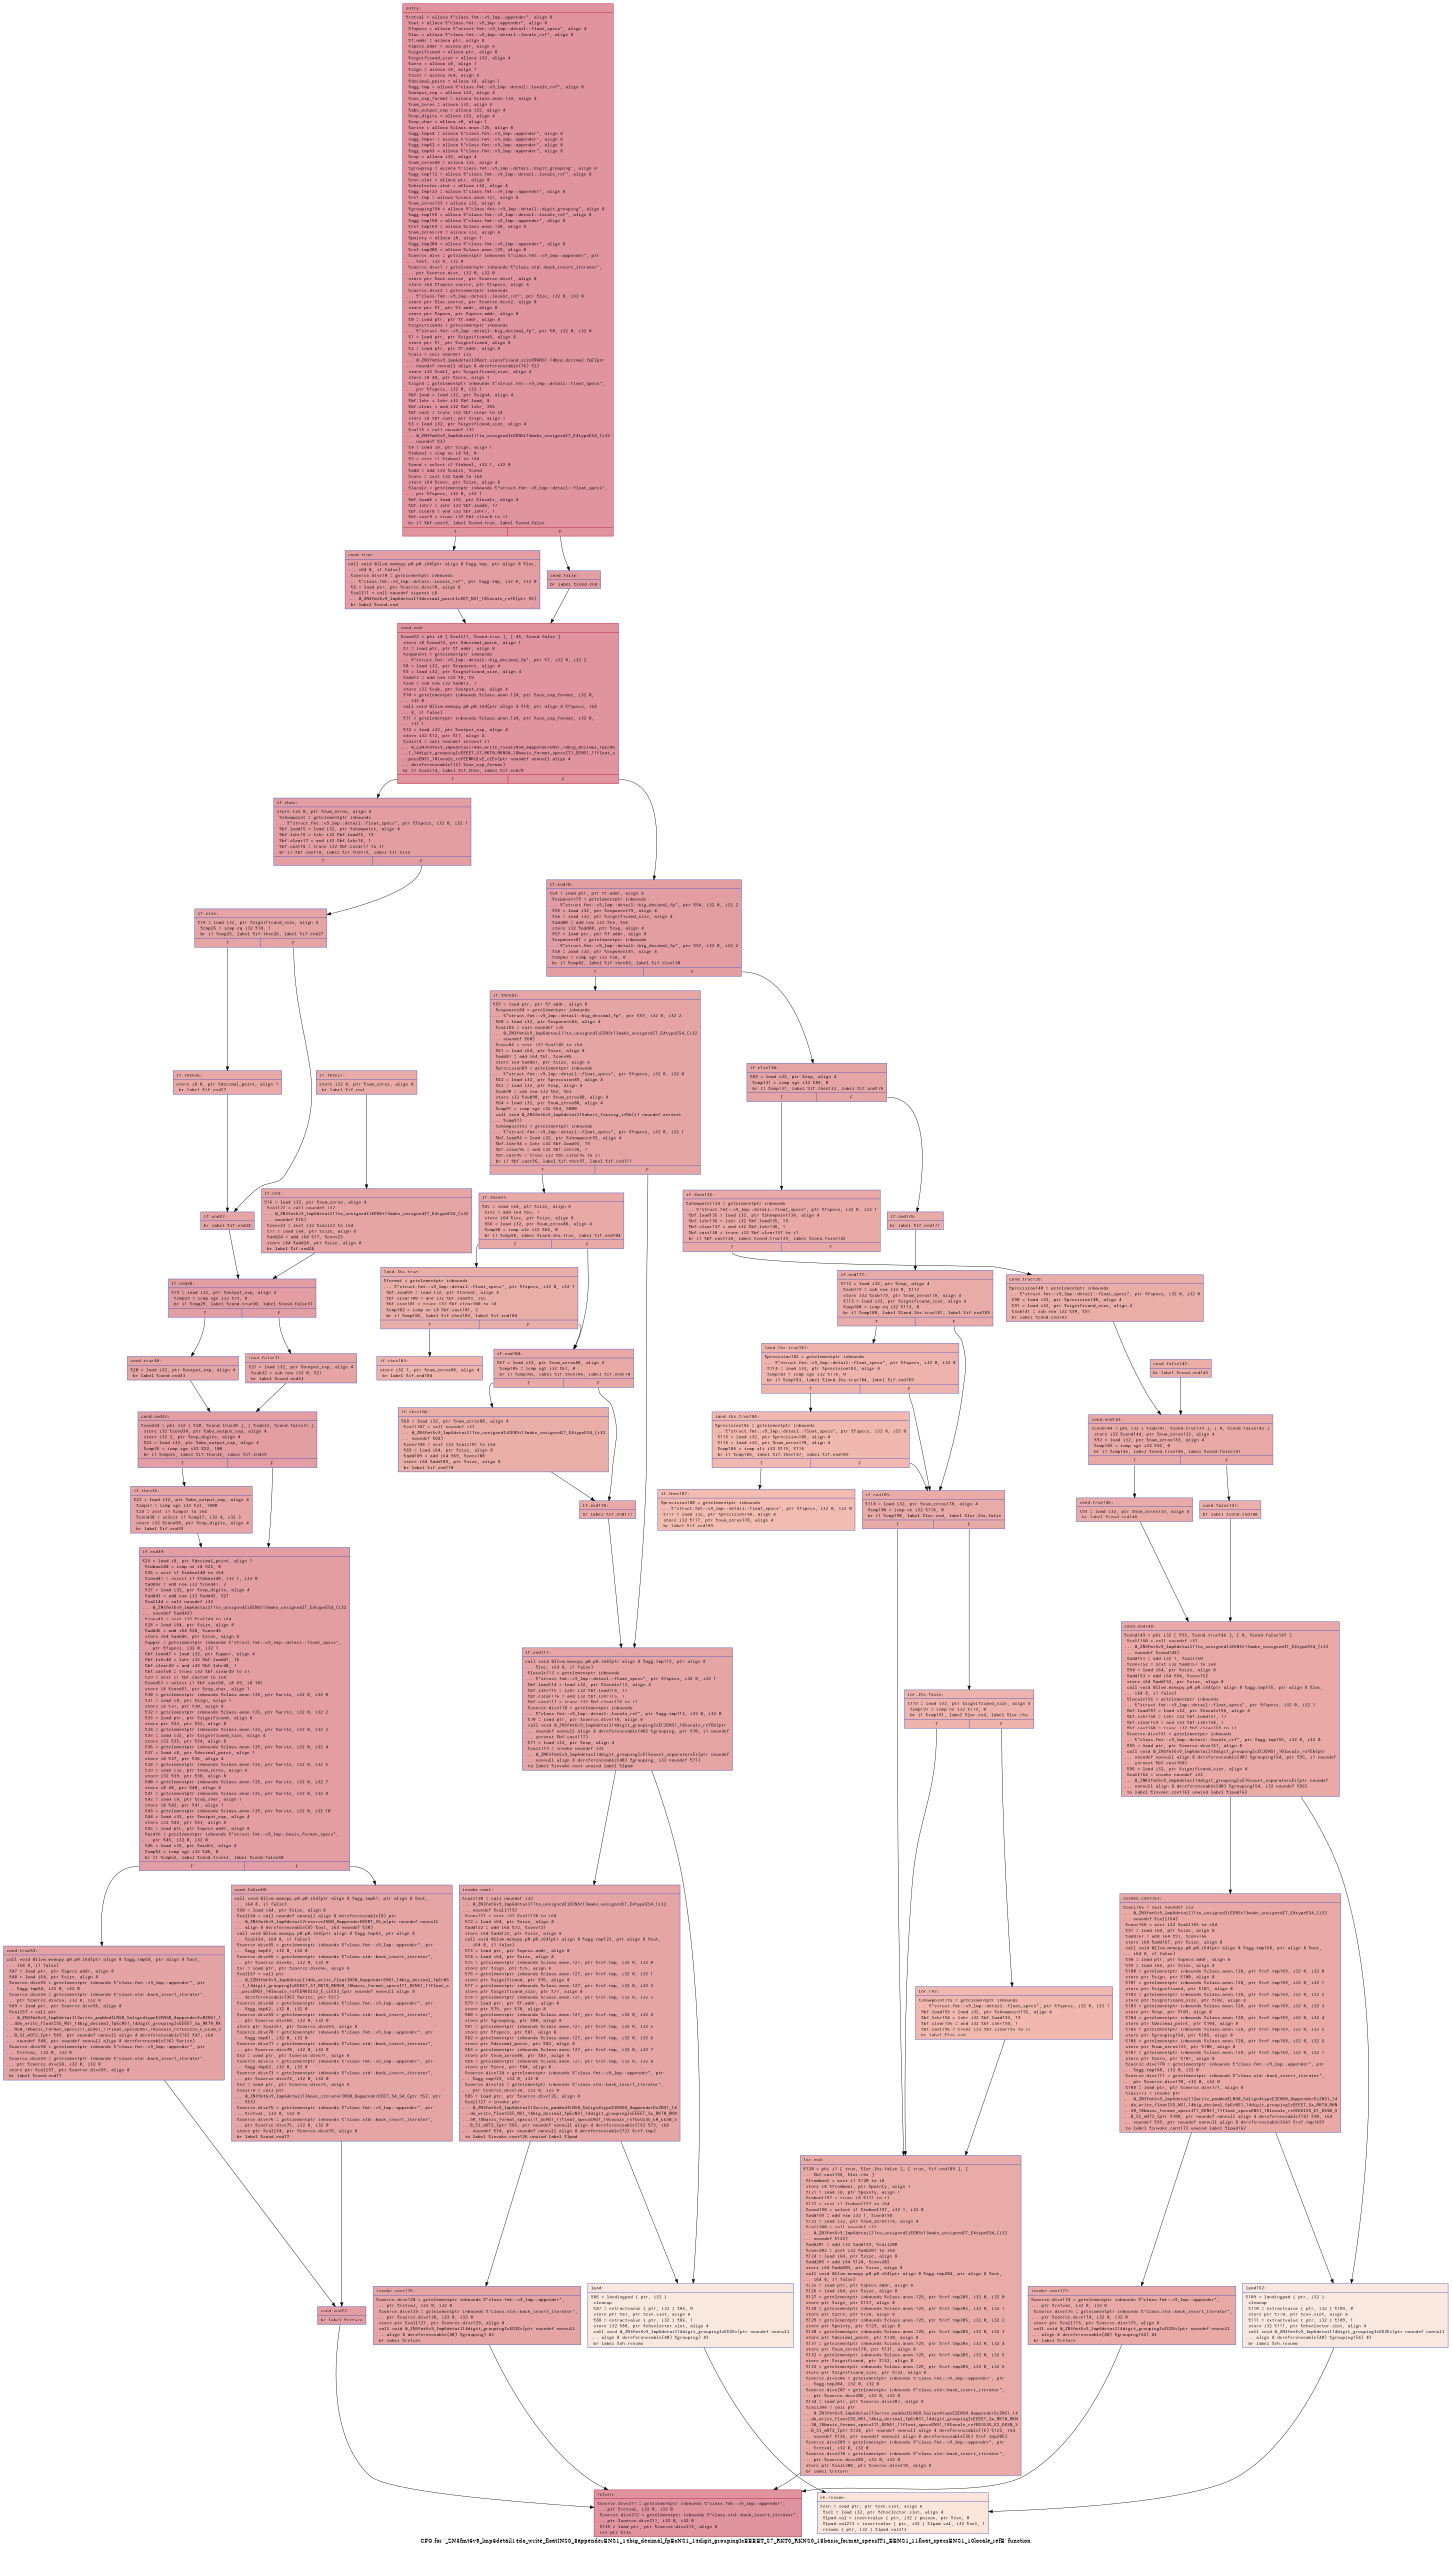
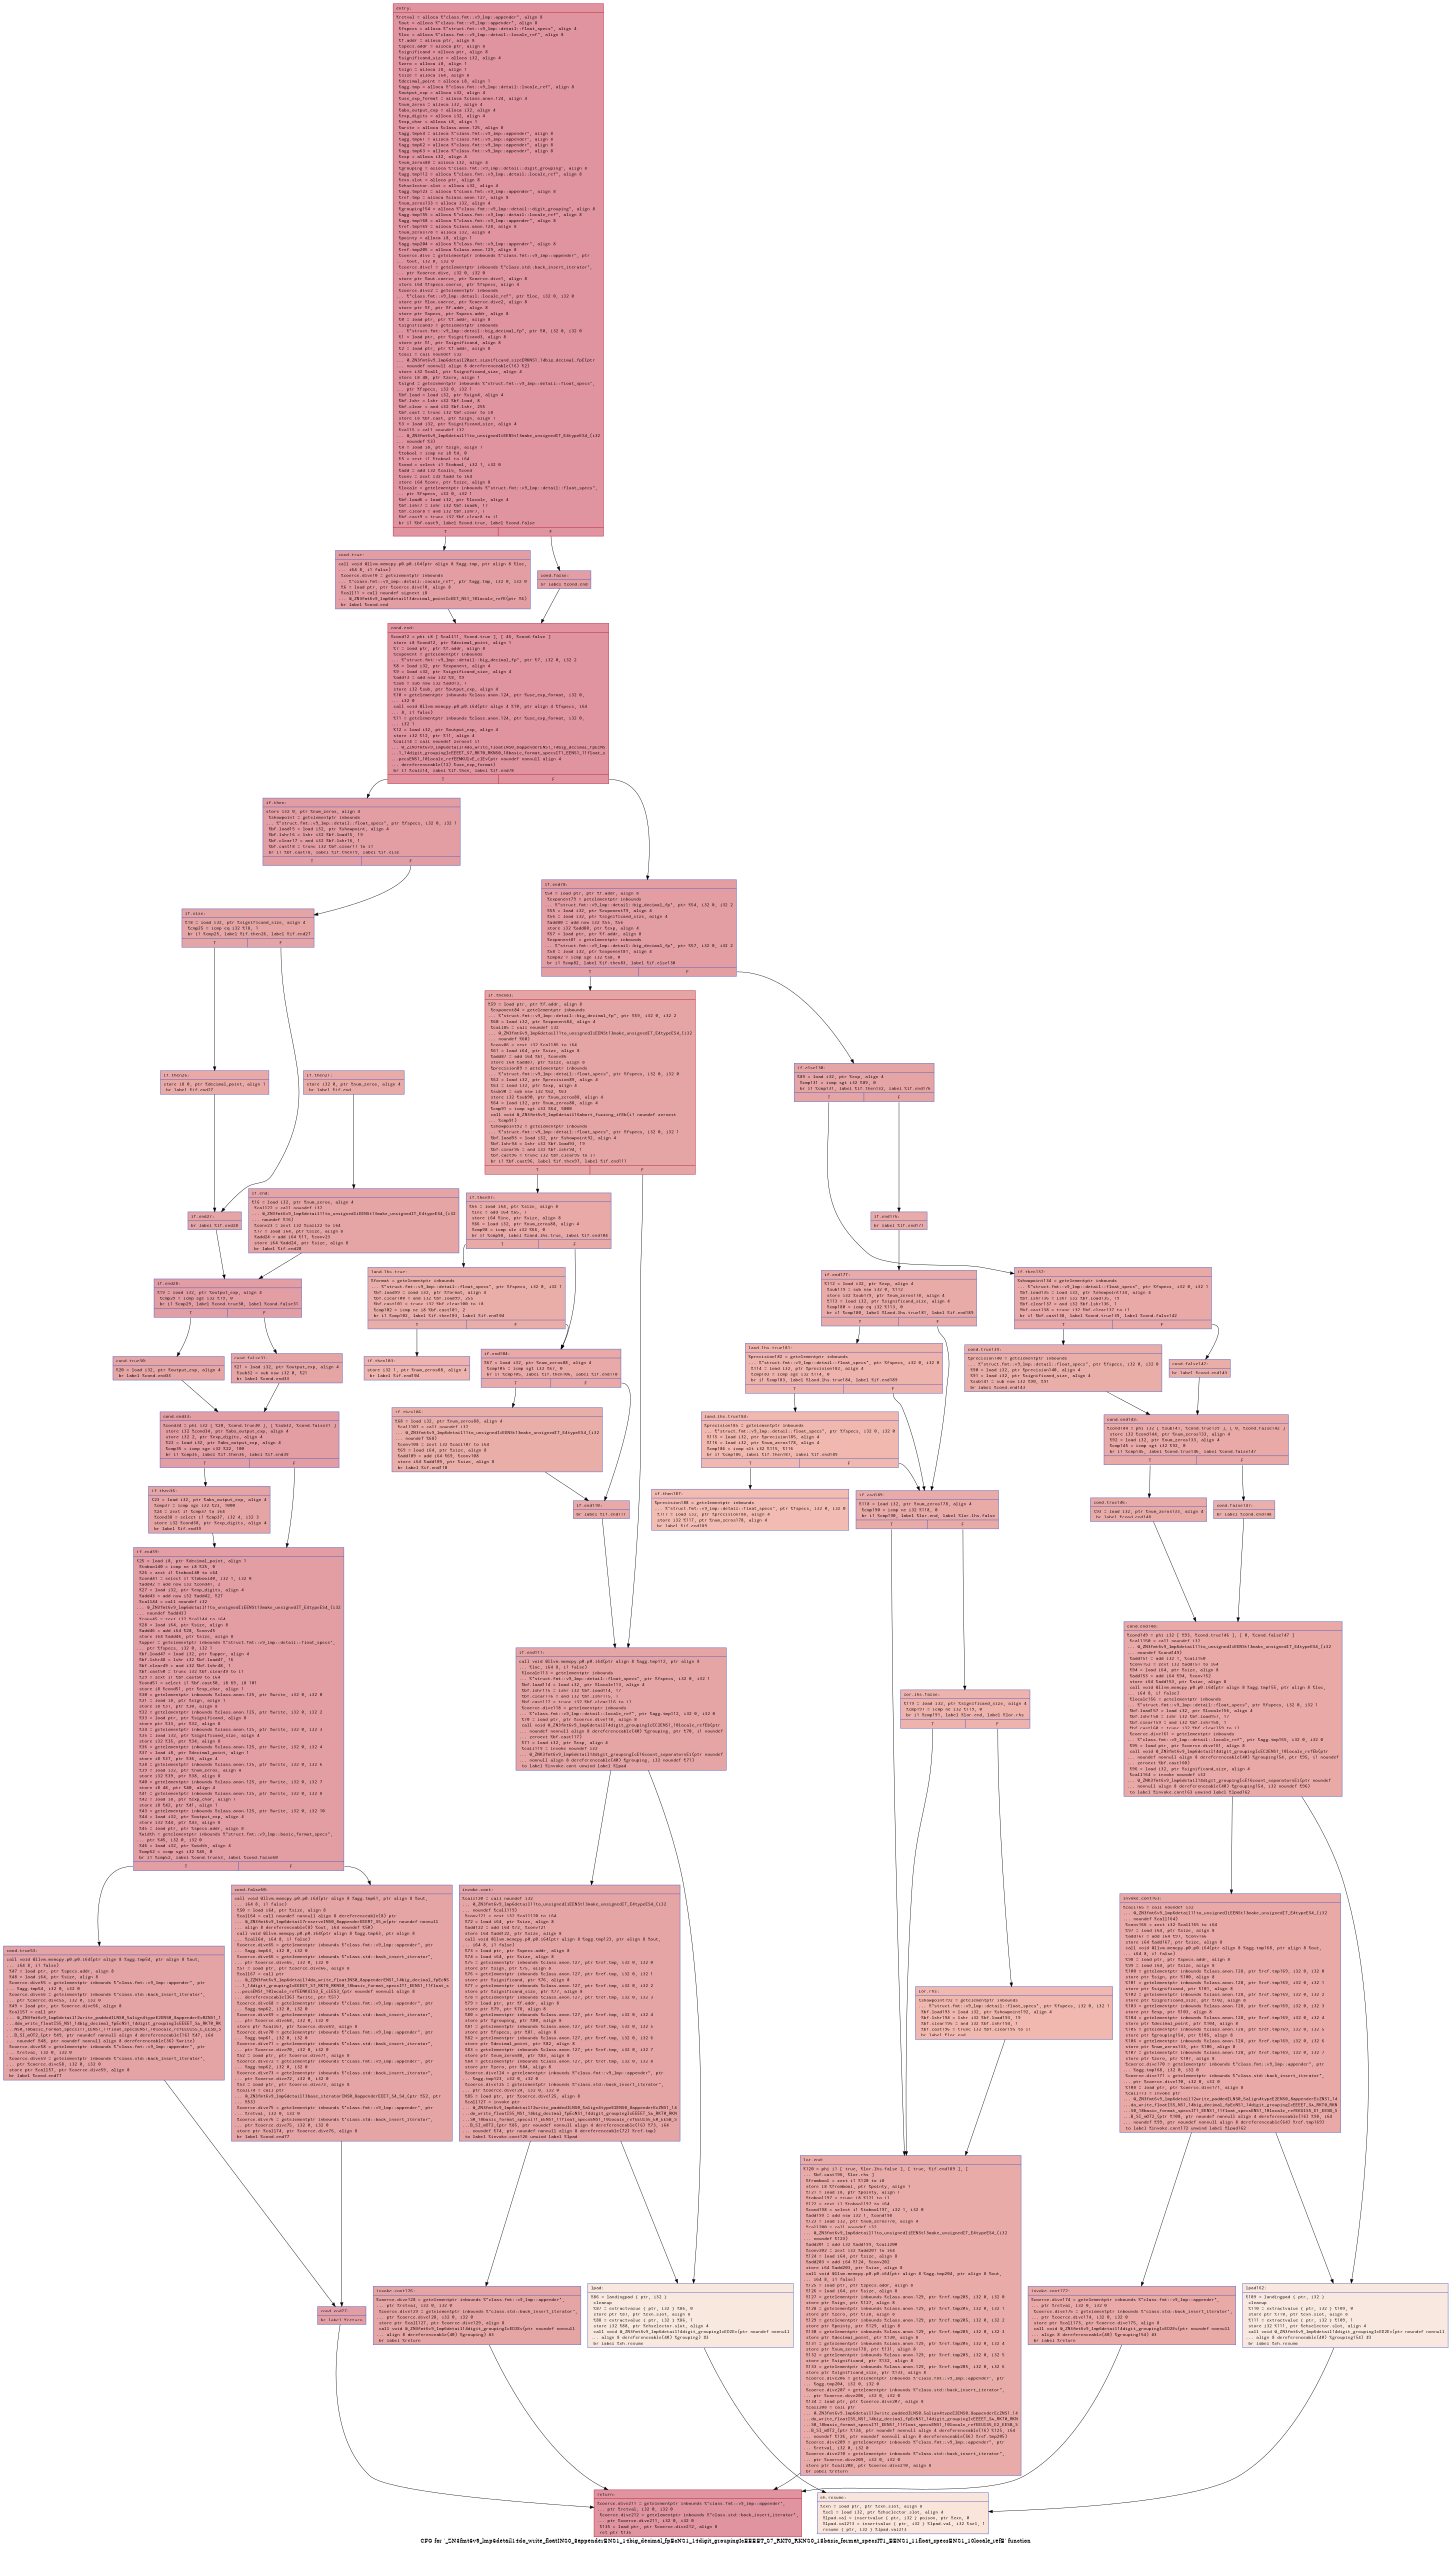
node "if.then83:": color #3d50c3ff -> #b70d28ff
edge "if.then132:" -> "cond.false142:": added
